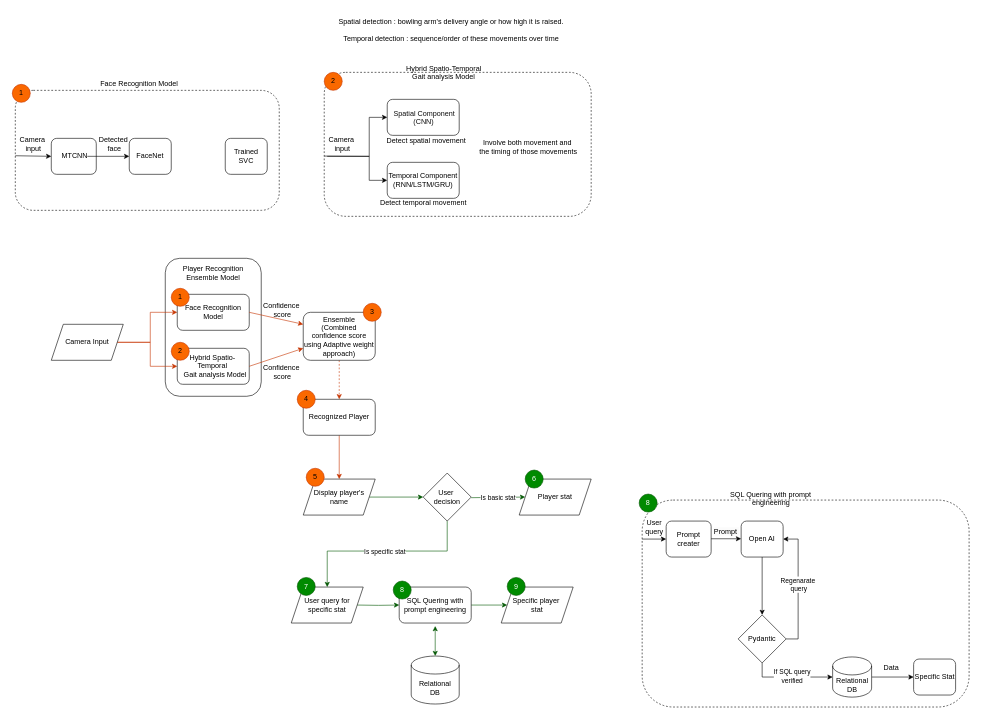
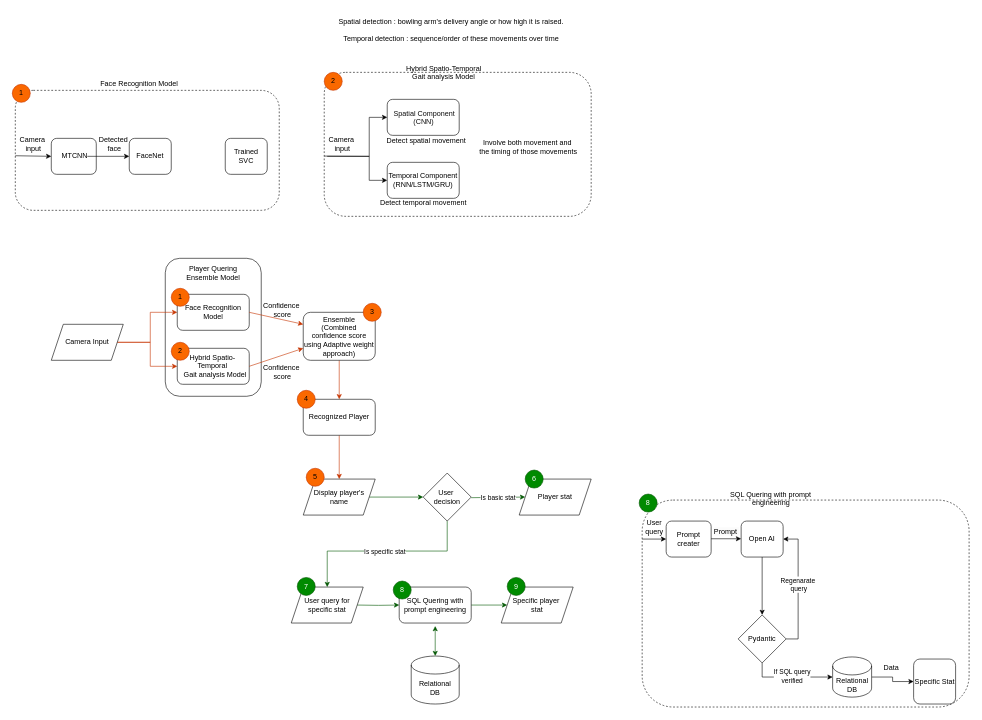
node "Player Recognition Ensemble Model": label "Player Recognition Ensemble Model" -> "Player Quering Ensemble Model"
edge "Ensemble (Combined confidence score using Adaptive weight approach)" -> "Recognized Player": style dashed -> solid
node "Specific Stat": size 42x36 -> 42x45
